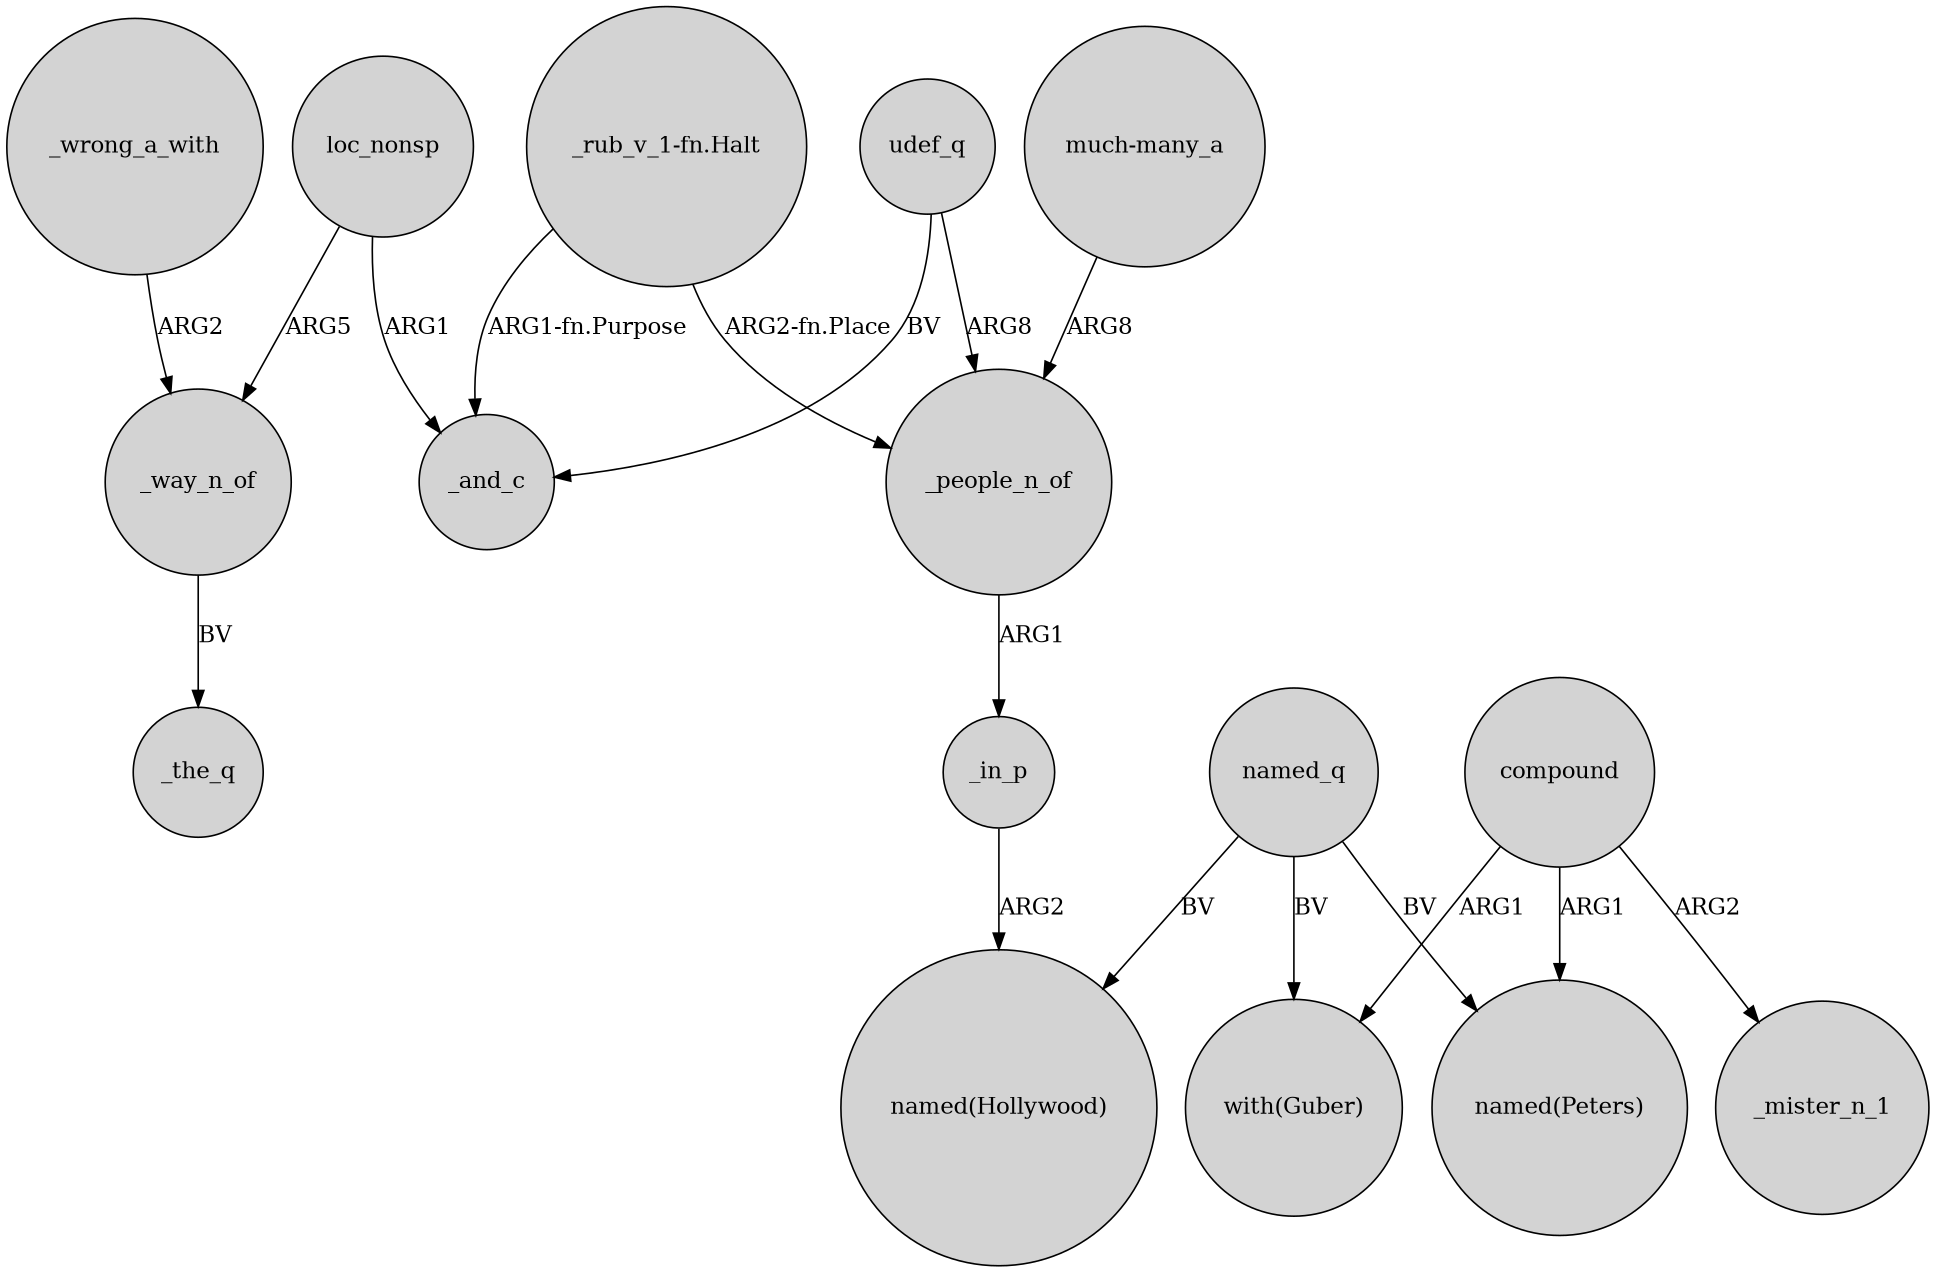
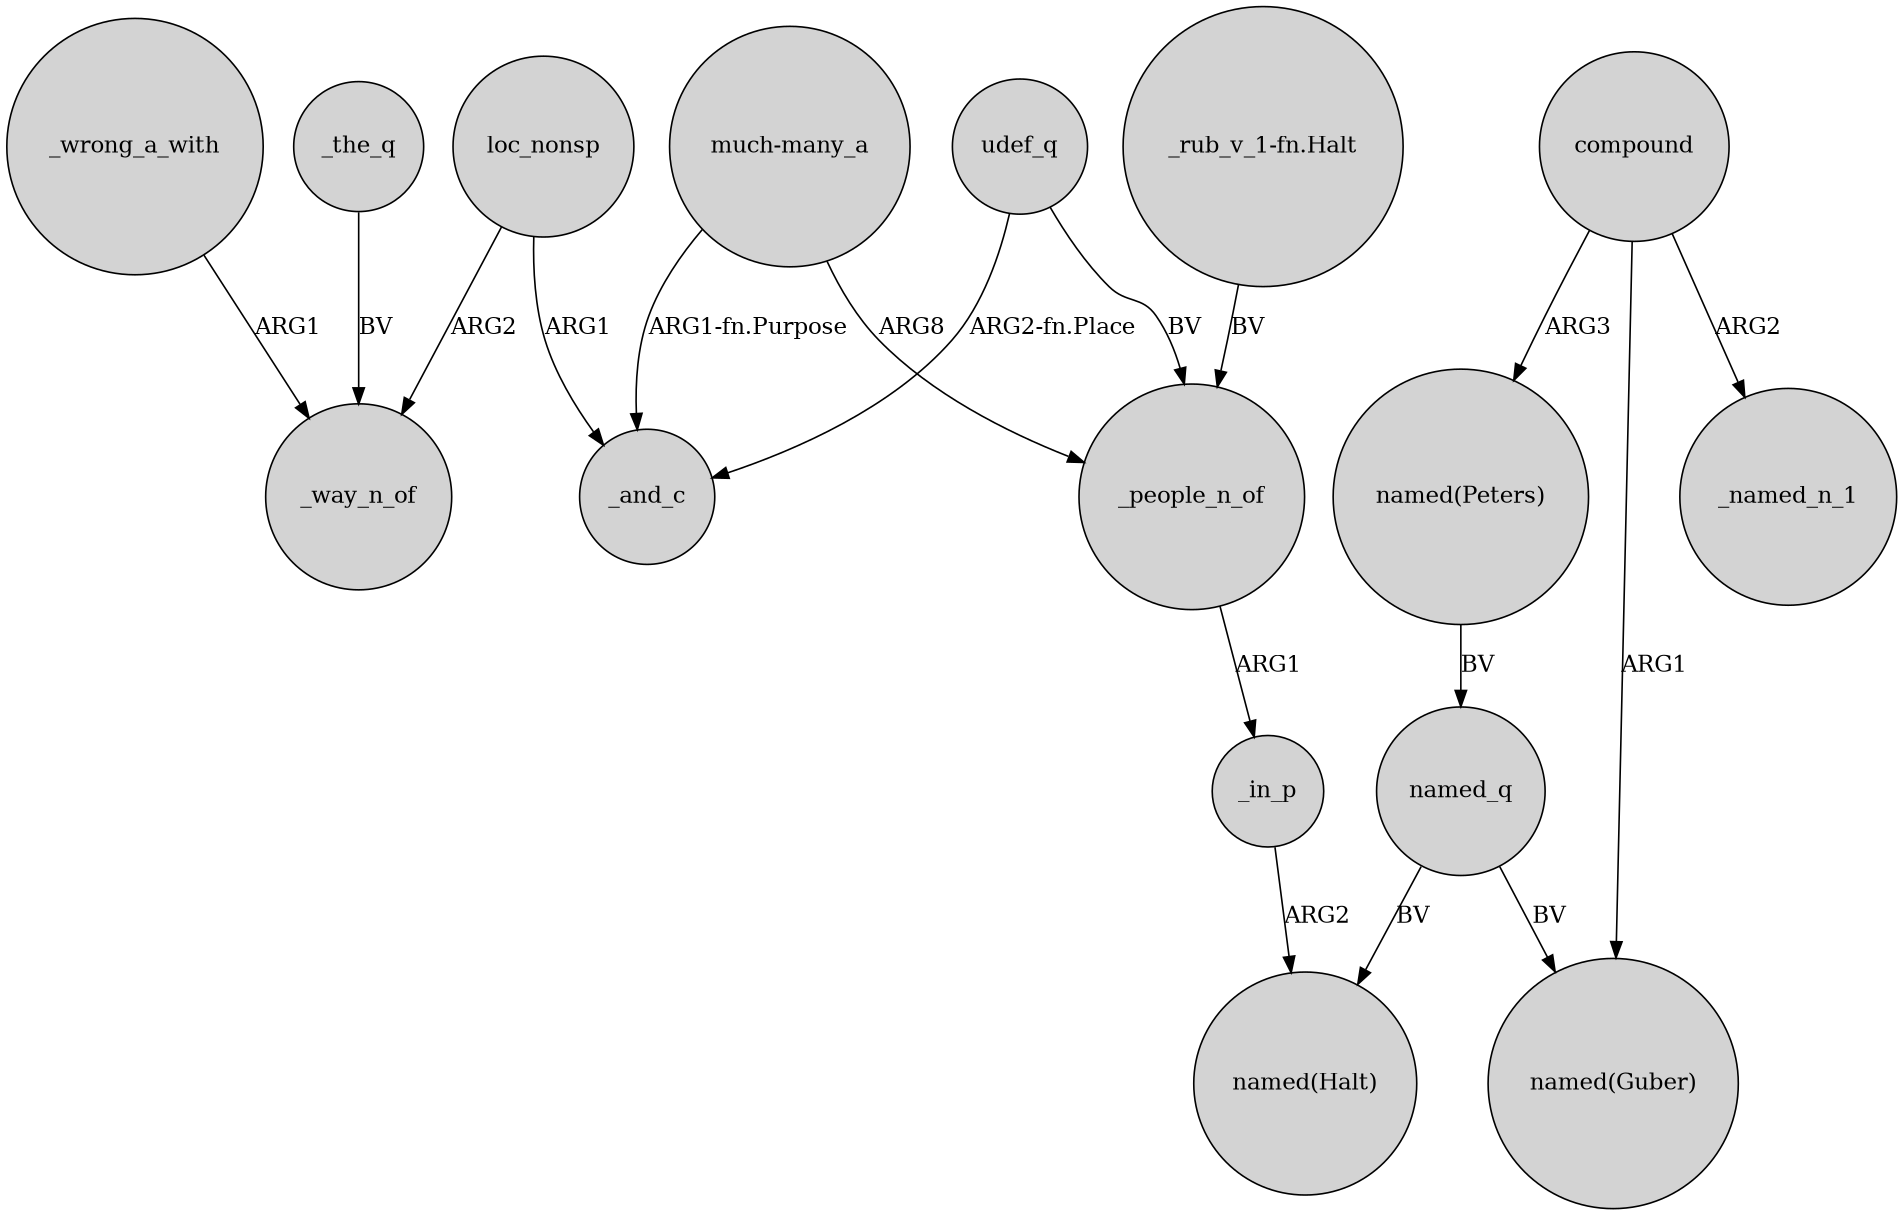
edge "_rub_v_1-fn.Halt" -> "_and_c": now "much-many_a" -> "_and_c"
edge "_wrong_a_with" -> "_way_n_of": label "ARG2" -> "ARG1"
edge "loc_nonsp" -> "_way_n_of": label "ARG5" -> "ARG2"
edge "_rub_v_1-fn.Halt" -> "_people_n_of": label "ARG2-fn.Place" -> "BV"
edge "udef_q" -> "_and_c": label "BV" -> "ARG2-fn.Place"
edge "udef_q" -> "_people_n_of": label "ARG8" -> "BV"
edge "_way_n_of" -> "_the_q": reversed
edge "compound" -> "named(Peters)": label "ARG1" -> "ARG3"
edge "named_q" -> "named(Peters)": reversed
node "named(Hollywood)": label "named(Hollywood)" -> "named(Halt)"
node "with(Guber)": label "with(Guber)" -> "named(Guber)"
node "_mister_n_1": label "_mister_n_1" -> "_named_n_1"
